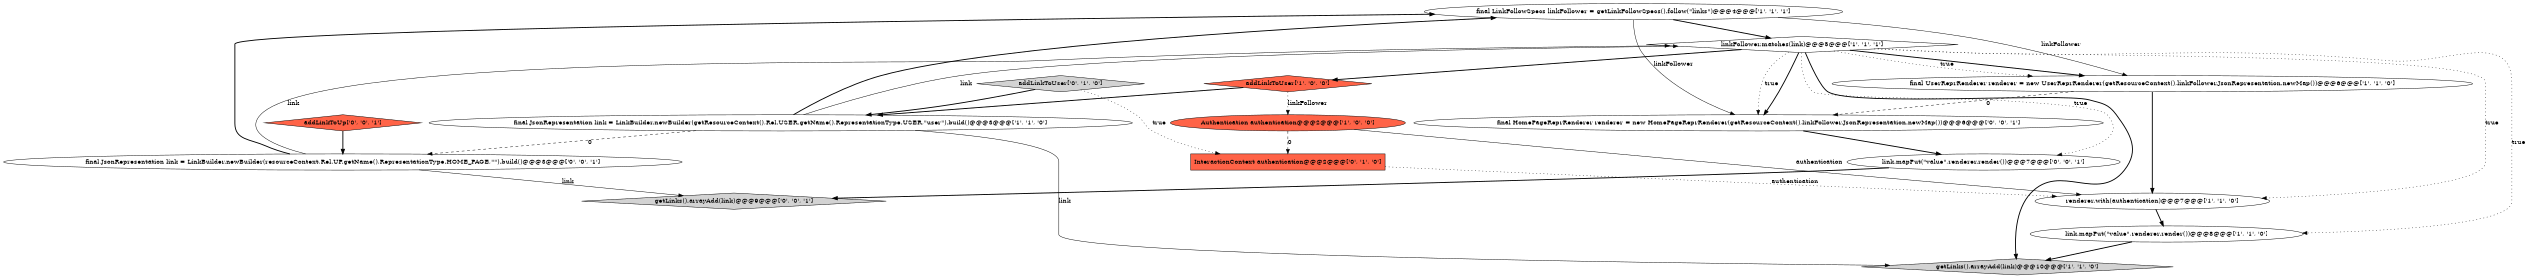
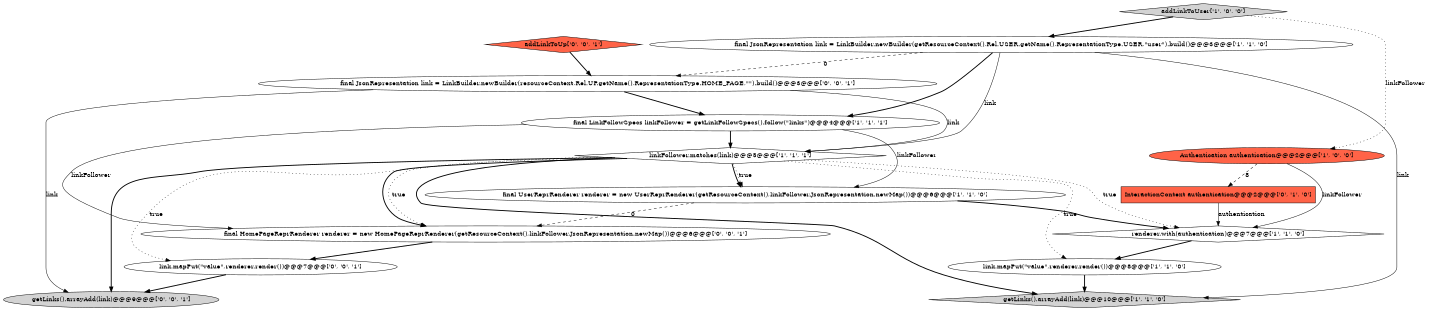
edge "linkFollower.matches(link)@@@5@@@['1', '1', '1']" -> "addLinkToUser['1', '0', '0']": now "linkFollower.matches(link)@@@5@@@['1', '1', '1']" -> "getLinks().arrayAdd(link)@@@9@@@['0', '0', '1']"
node "addLinkToUser['0', '1', '0']": removed
node "addLinkToUser['1', '0', '0']": fillcolor tomato -> lightgray
edge "Authentication authentication@@@2@@@['1', '0', '0']" -> "InteractionContext authentication@@@2@@@['0', '1', '0']": label "0" -> "8"
edge "Authentication authentication@@@2@@@['1', '0', '0']" -> "renderer.with(authentication)@@@7@@@['1', '1', '0']": label "authentication" -> "linkFollower"
edge "InteractionContext authentication@@@2@@@['0', '1', '0']" -> "renderer.with(authentication)@@@7@@@['1', '1', '0']": style dotted -> solid
node "getLinks().arrayAdd(link)@@@9@@@['0', '0', '1']": shape diamond -> ellipse
node "renderer.with(authentication)@@@7@@@['1', '1', '0']": shape ellipse -> diamond
